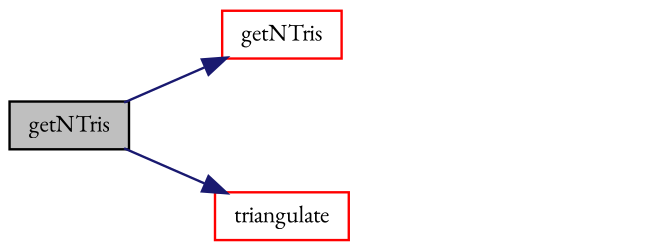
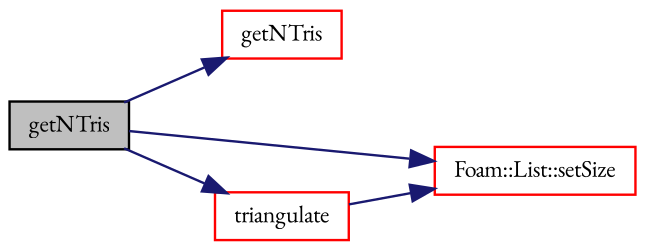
node "Foam::List::setSize": added
